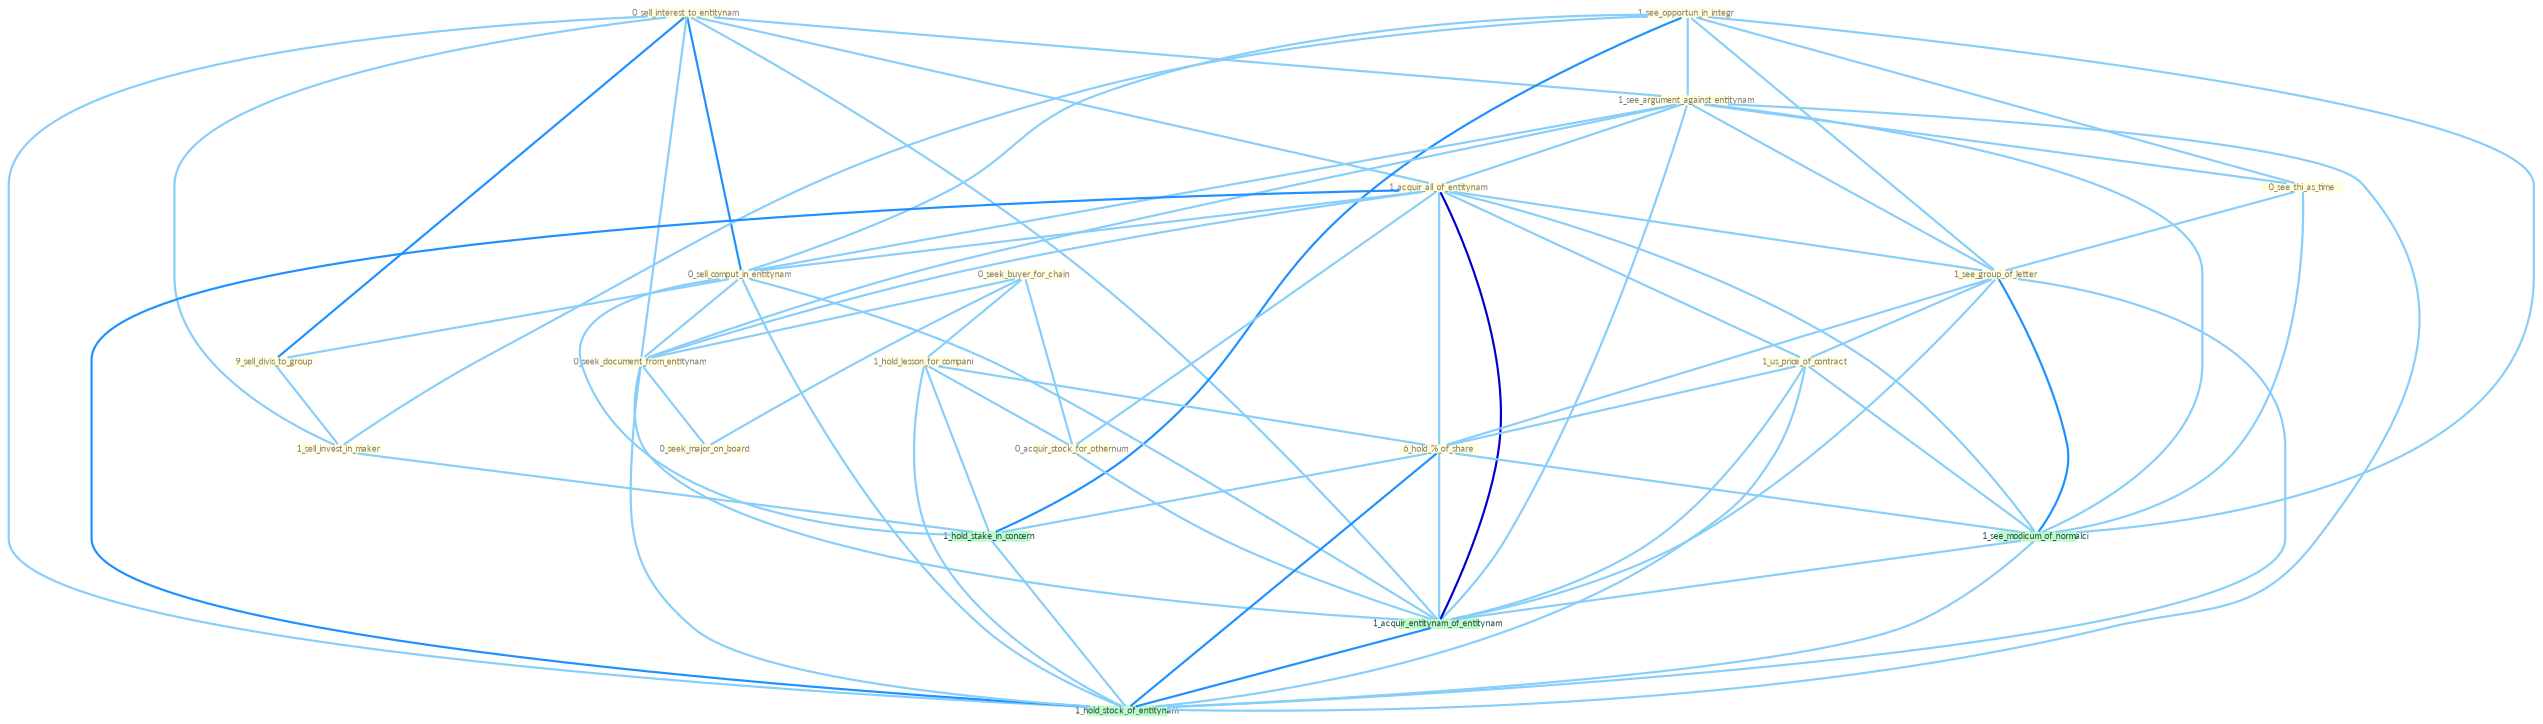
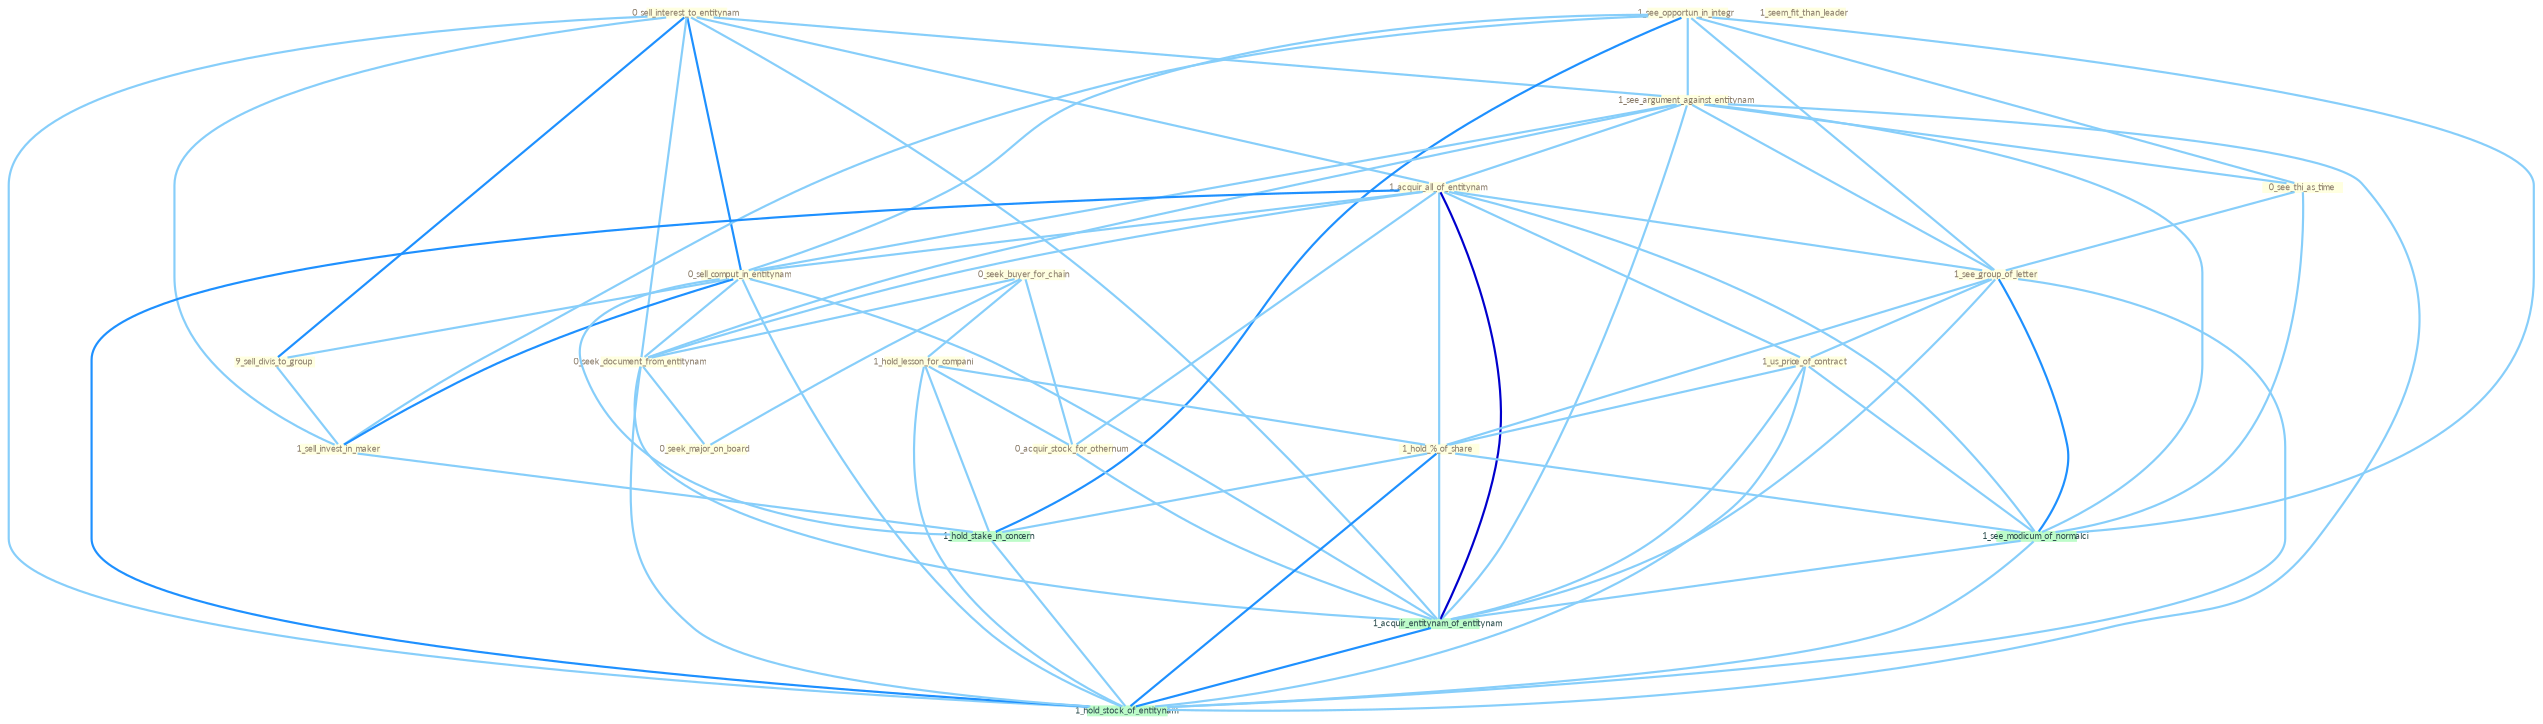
node "1_seem_fit_than_leader": added
edge "0_sell_comput_in_entitynam" -- "1_sell_invest_in_maker": added
node "6_hold_%_of_share": label "6_hold_%_of_share" -> "1_hold_%_of_share"
